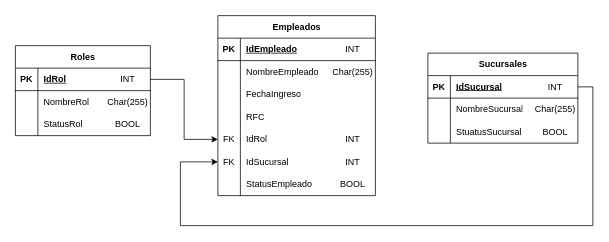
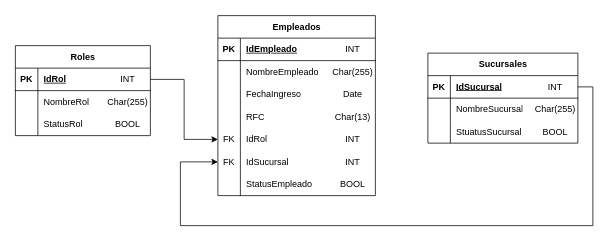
node "Date": added
node "Char(13)": added
